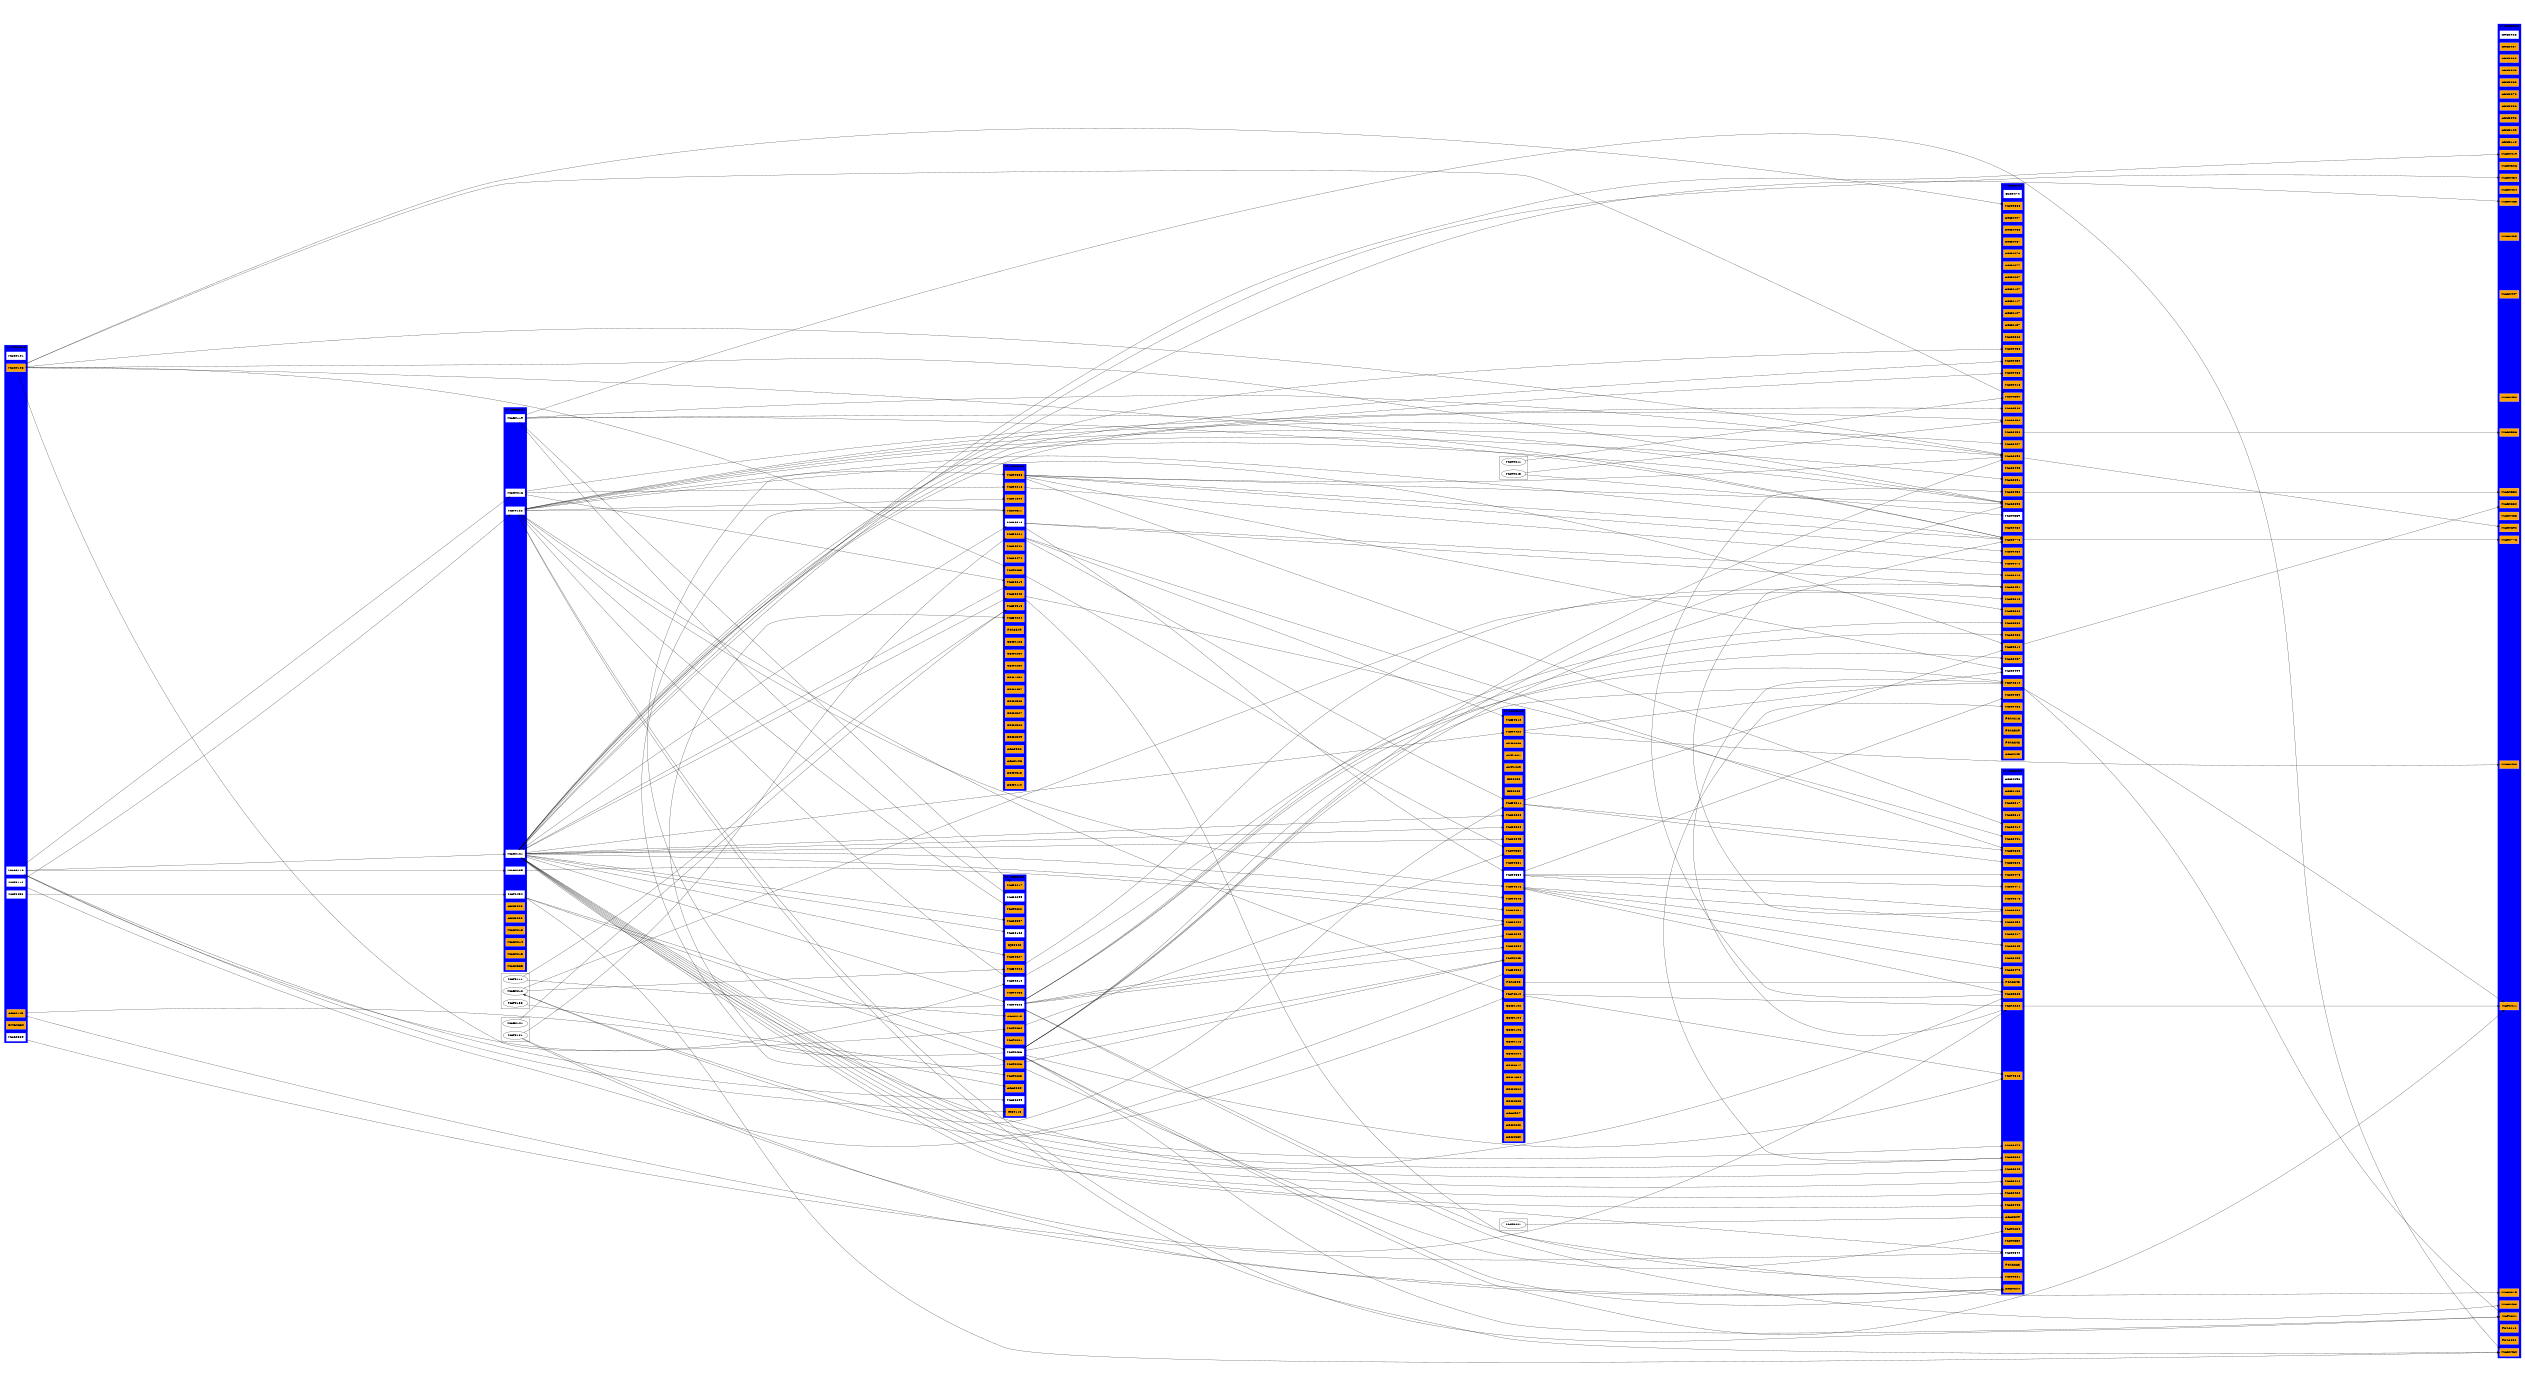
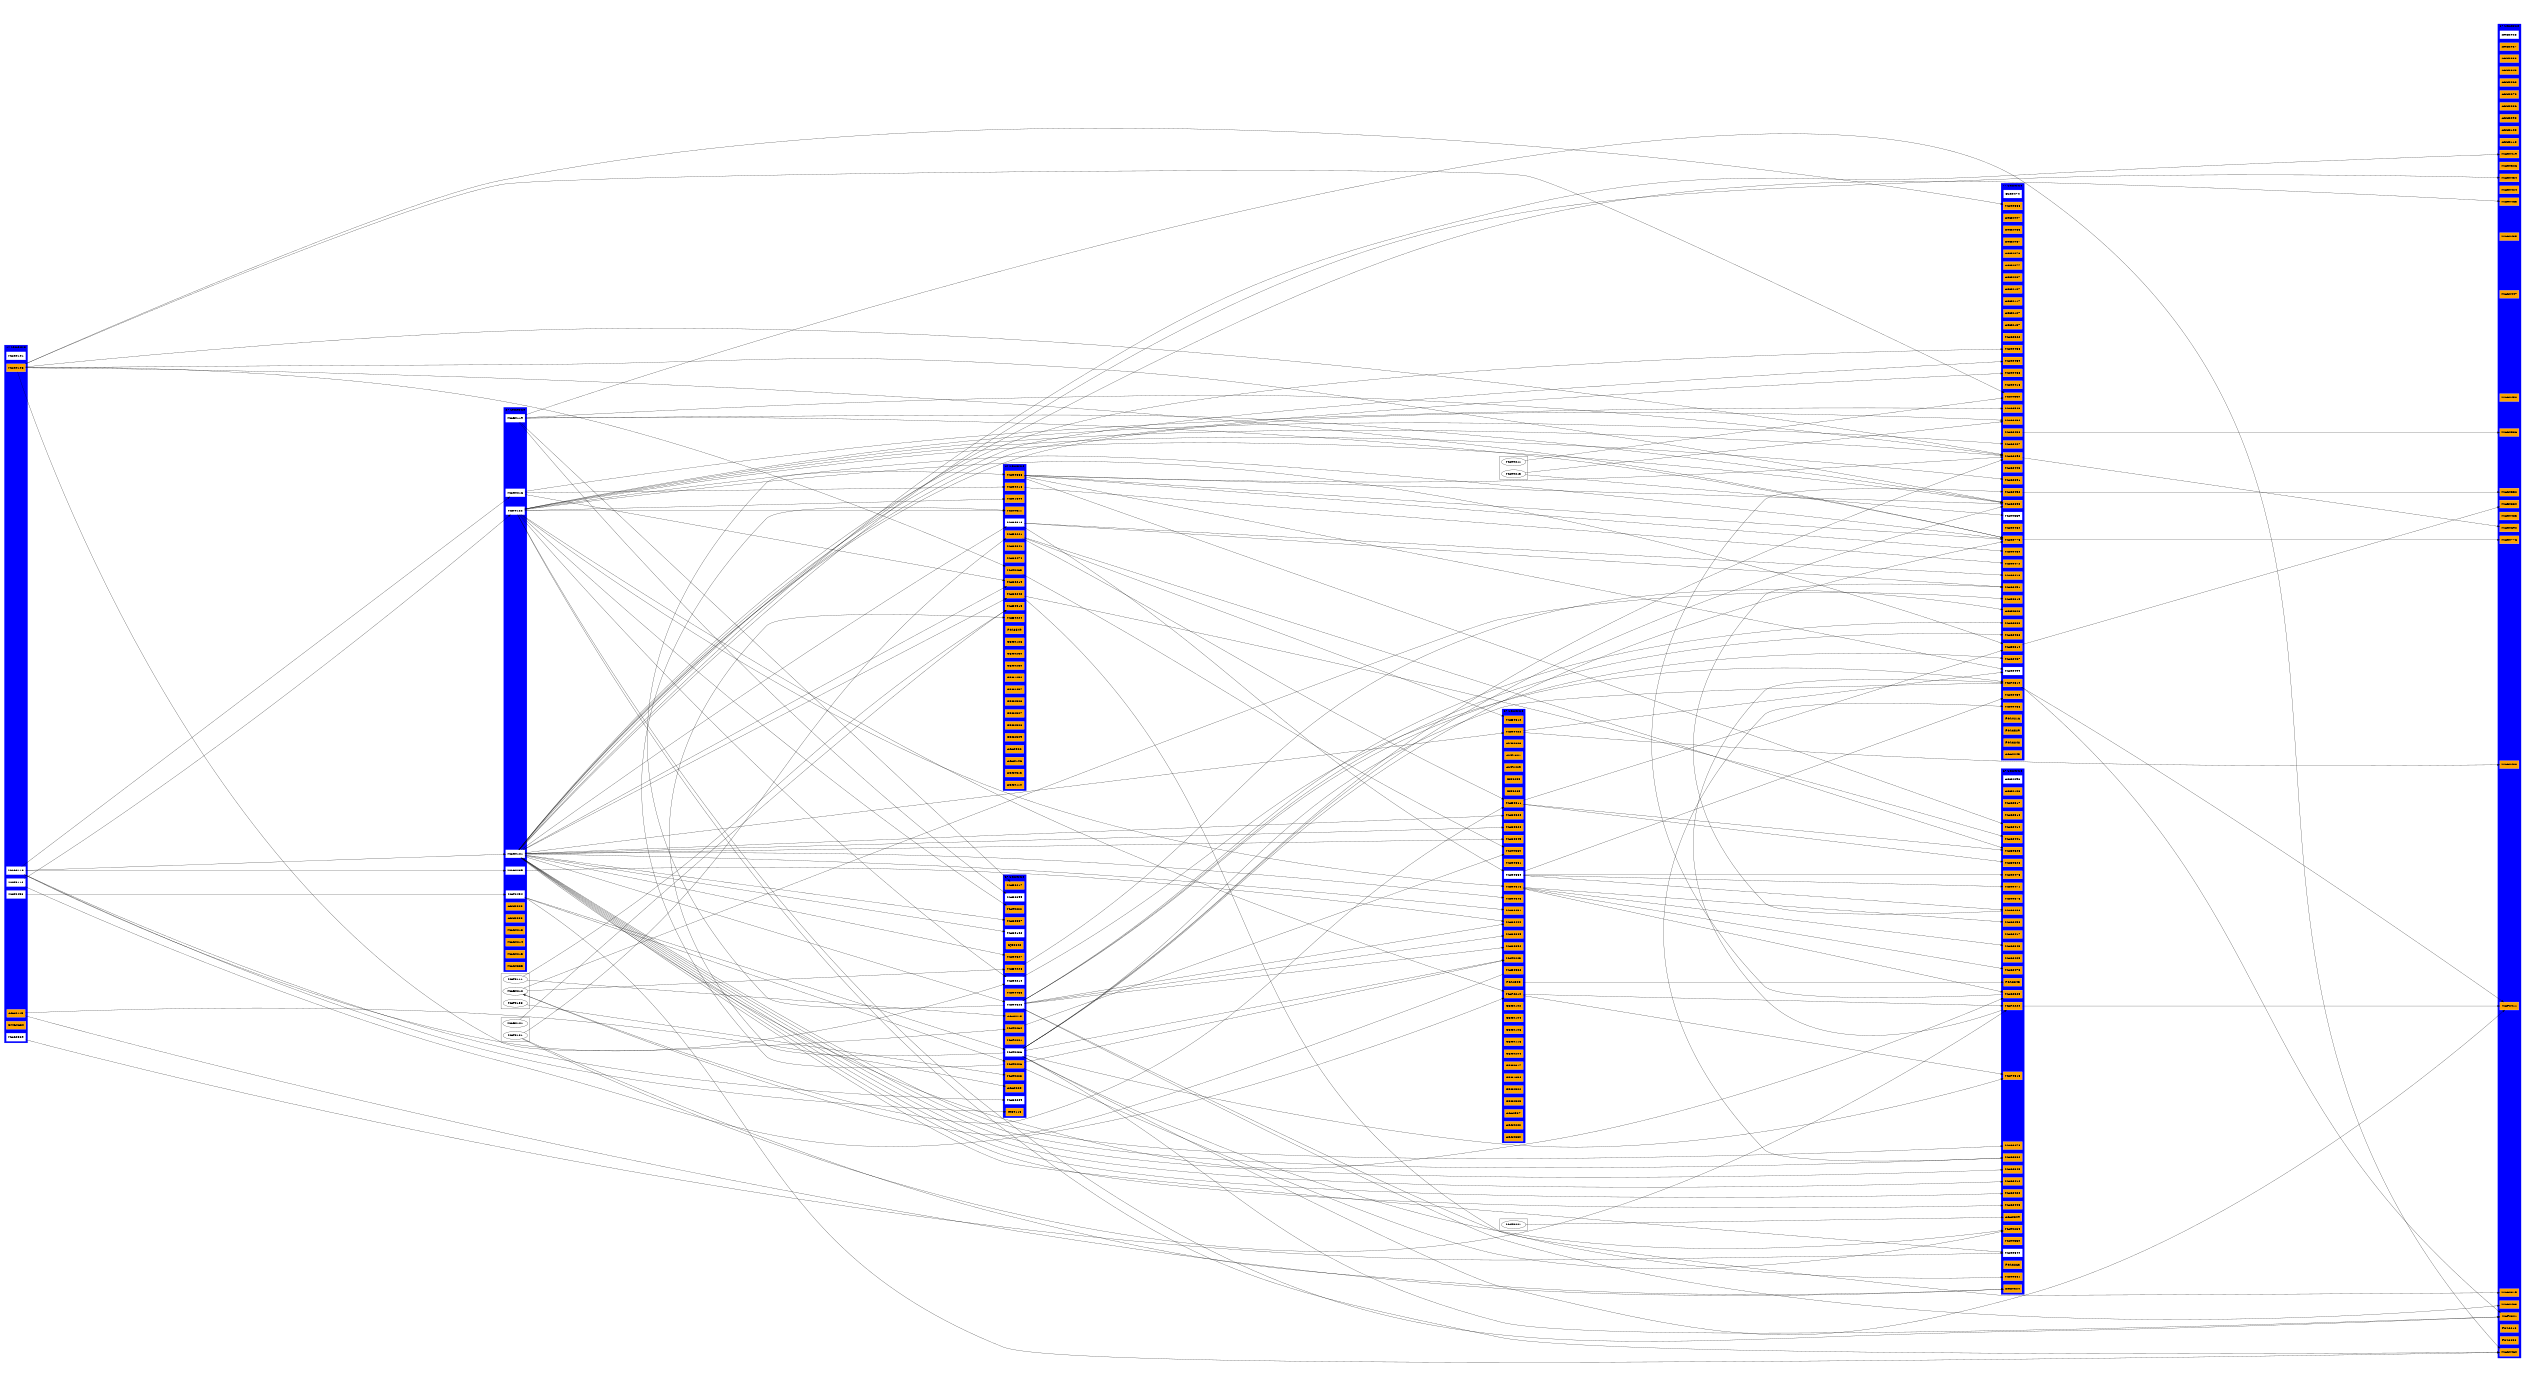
node "MAE0326": label "MAE0326" -> "ACH0326"
edge "MAT0236" -> "ACA0324": now "MAT0236" -> "MAT0234"
